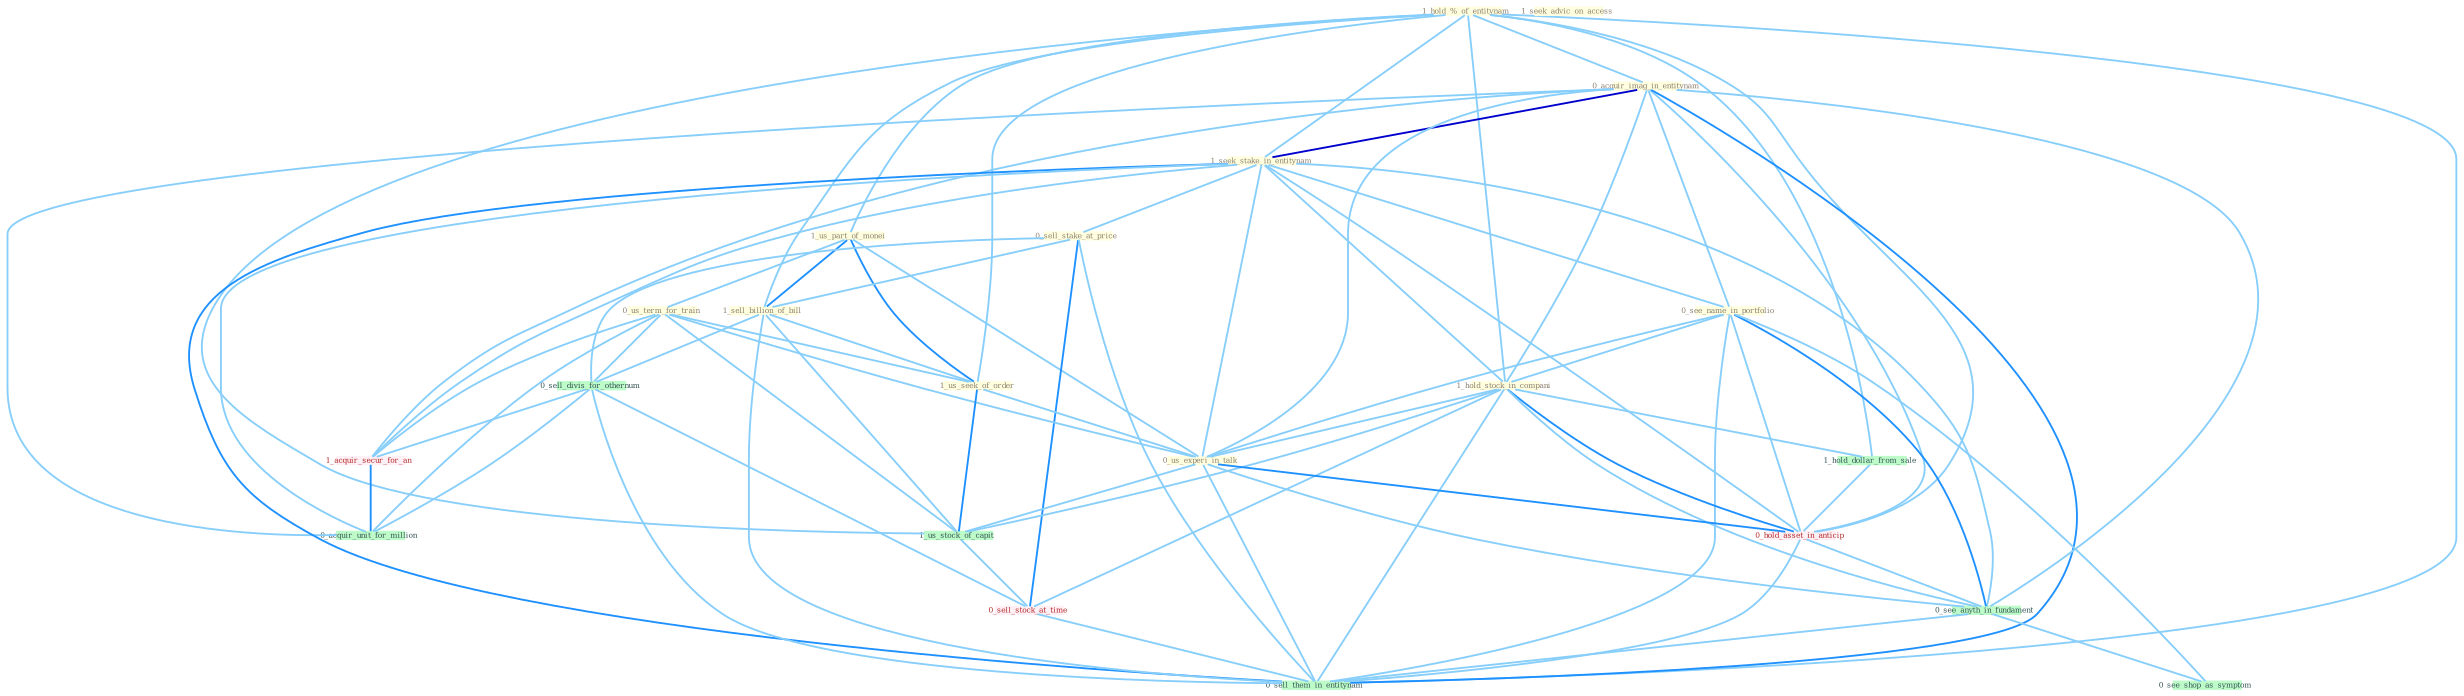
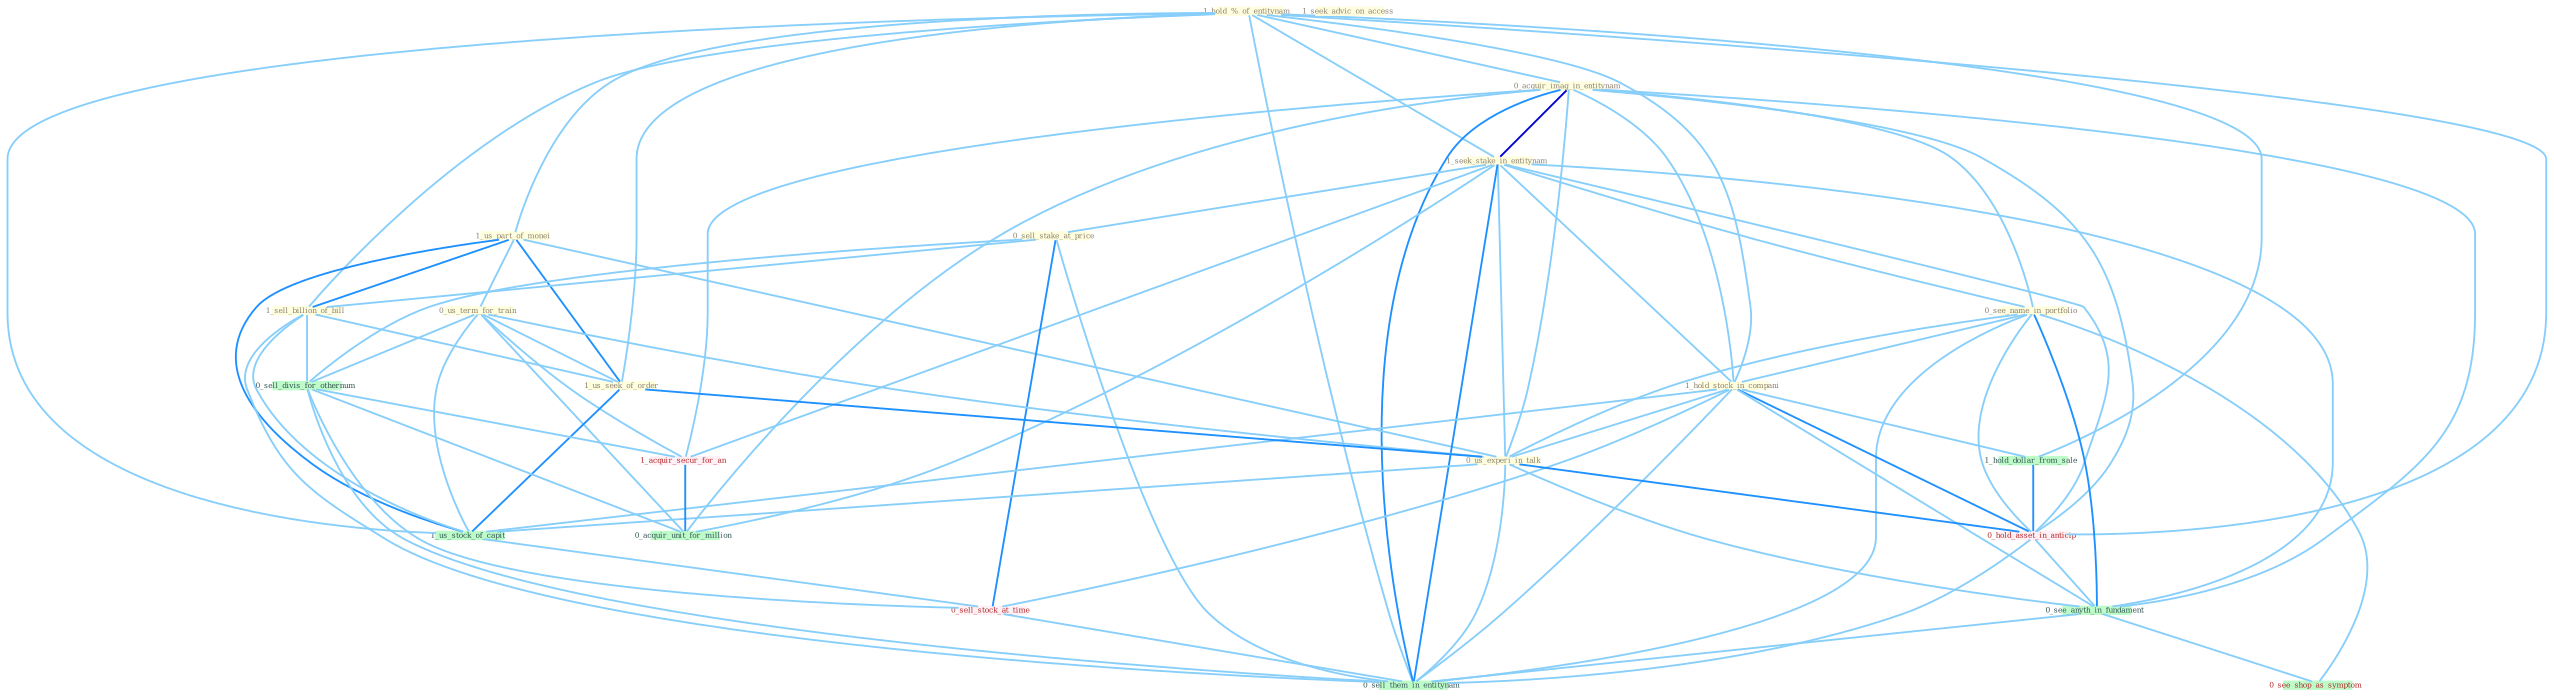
edge "1_us_part_of_monei" -- "1_us_stock_of_capit": added
edge "1_us_seek_of_order" -- "0_us_experi_in_talk": color #87cefa -> #1e90ff
edge "1_hold_dollar_from_sale" -- "0_hold_asset_in_anticip": color #87cefa -> #1e90ff
node "0_see_shop_as_symptom": fontcolor #2f4f4f -> #b22222
